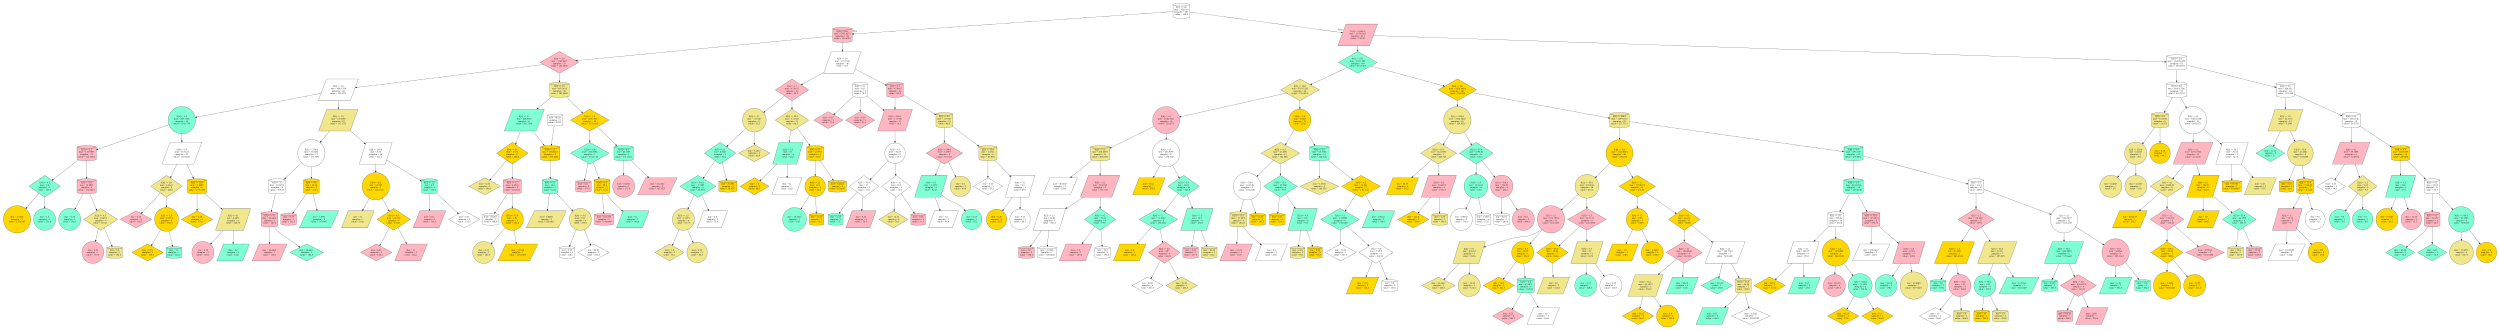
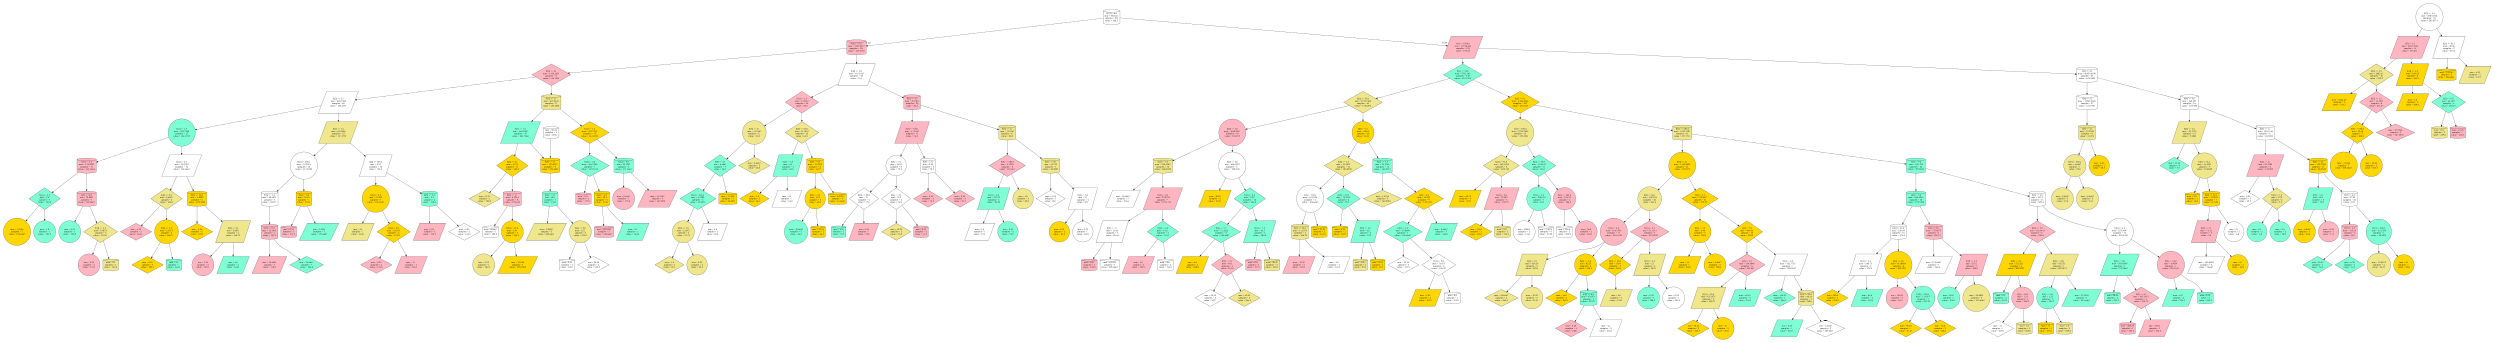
edge "X[4] <= 2.0 mse = 14565.3365 samples = 29 value = 215.7931" -> "X[3] <= 4.5 mse = 2307.0748 samples = 21 value = 285.8571": removed
edge "X[3] <= 2.5 mse = 9.25 samples = 4 value = 78.5" -> "X[5] <= 550.0 mse = 11.9167 samples = 12 value = 76.5": reversed
node "mse = 110.25 value = 2 value = 286.5": label "mse = 110.25 value = 2 value = 286.5" -> "mse = 110.25 samples = 2 value = 286.5"
